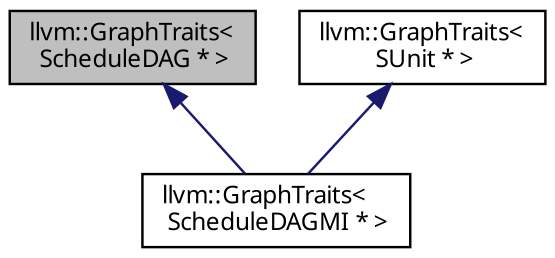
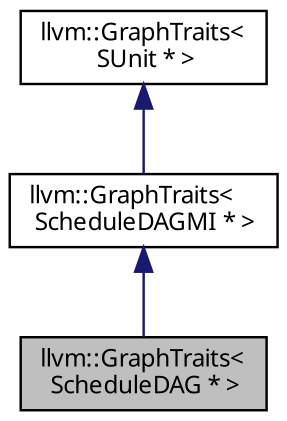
edge "llvm::GraphTraits< ScheduleDAGMI * >" -> "llvm::GraphTraits< ScheduleDAG * >": reversed
